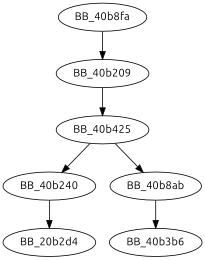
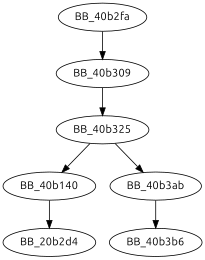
node "BB_40b8fa": label "BB_40b8fa" -> "BB_40b2fa"
node "BB_40b209": label "BB_40b209" -> "BB_40b309"
node "BB_40b425": label "BB_40b425" -> "BB_40b325"
node "BB_40b240": label "BB_40b240" -> "BB_40b140"
node "BB_40b8ab": label "BB_40b8ab" -> "BB_40b3ab"
